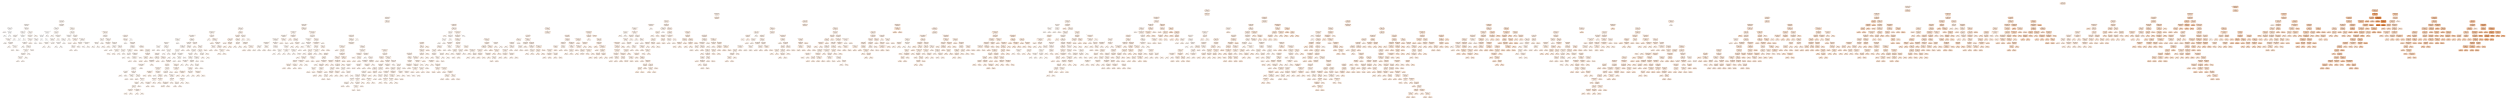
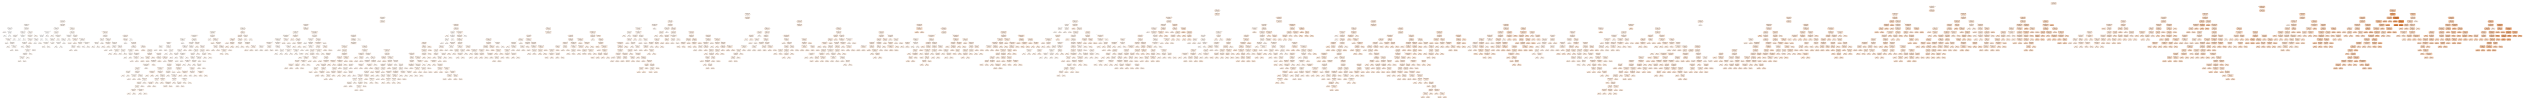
node "mse = 0.0 samples = 1 value = 328000.0": removed
node "mse = 0.0 samples = 1 value = 253293.0": added
node "mse = 0.0 samples = 1 value = 372500.0": added
node "mse = 0.0 samples = 2 value = 145000.0": added
node "mse = 0.0 samples = 1 value = 185750.0": added
